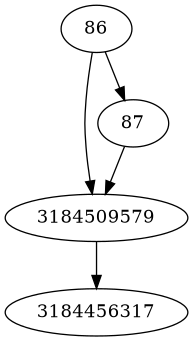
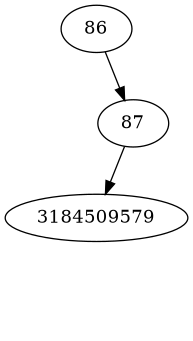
edge "86" -> "3184509579": removed
node "3184456317": removed
